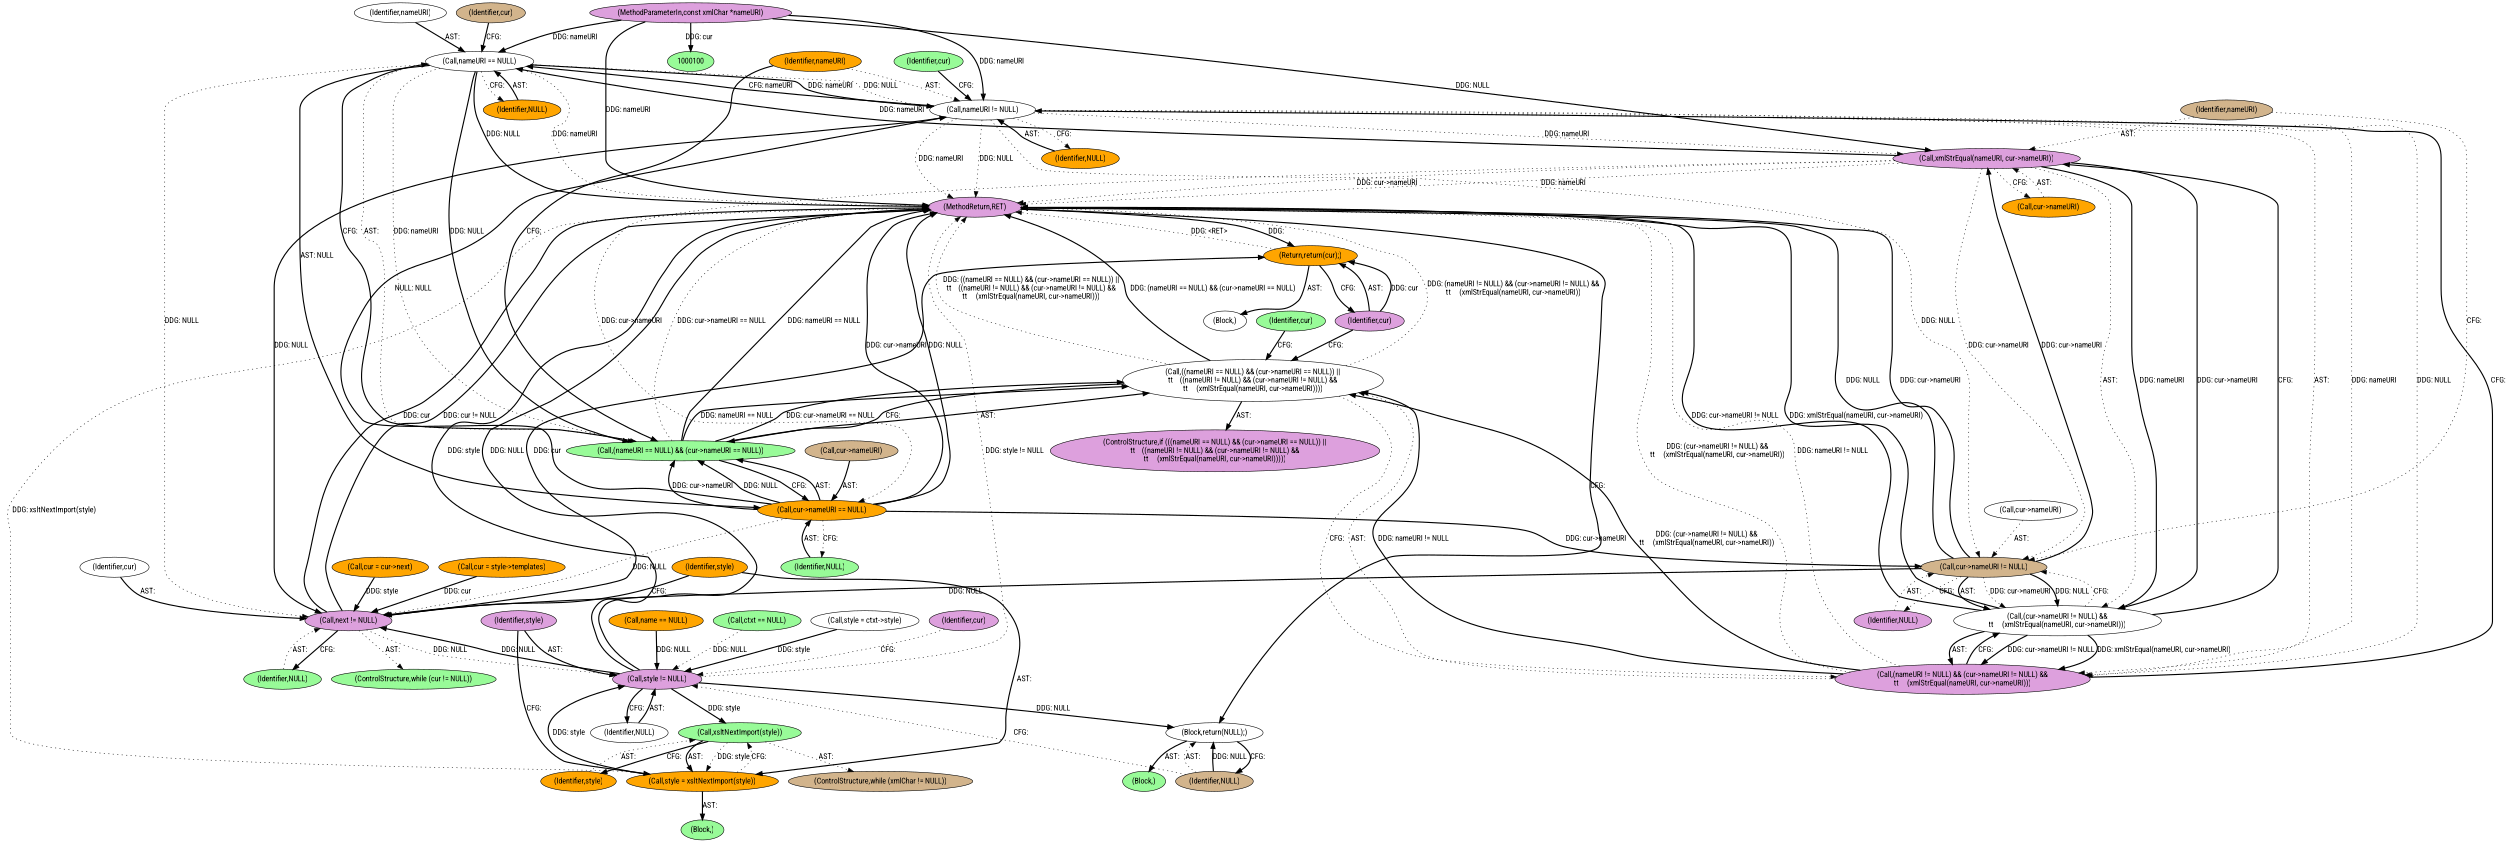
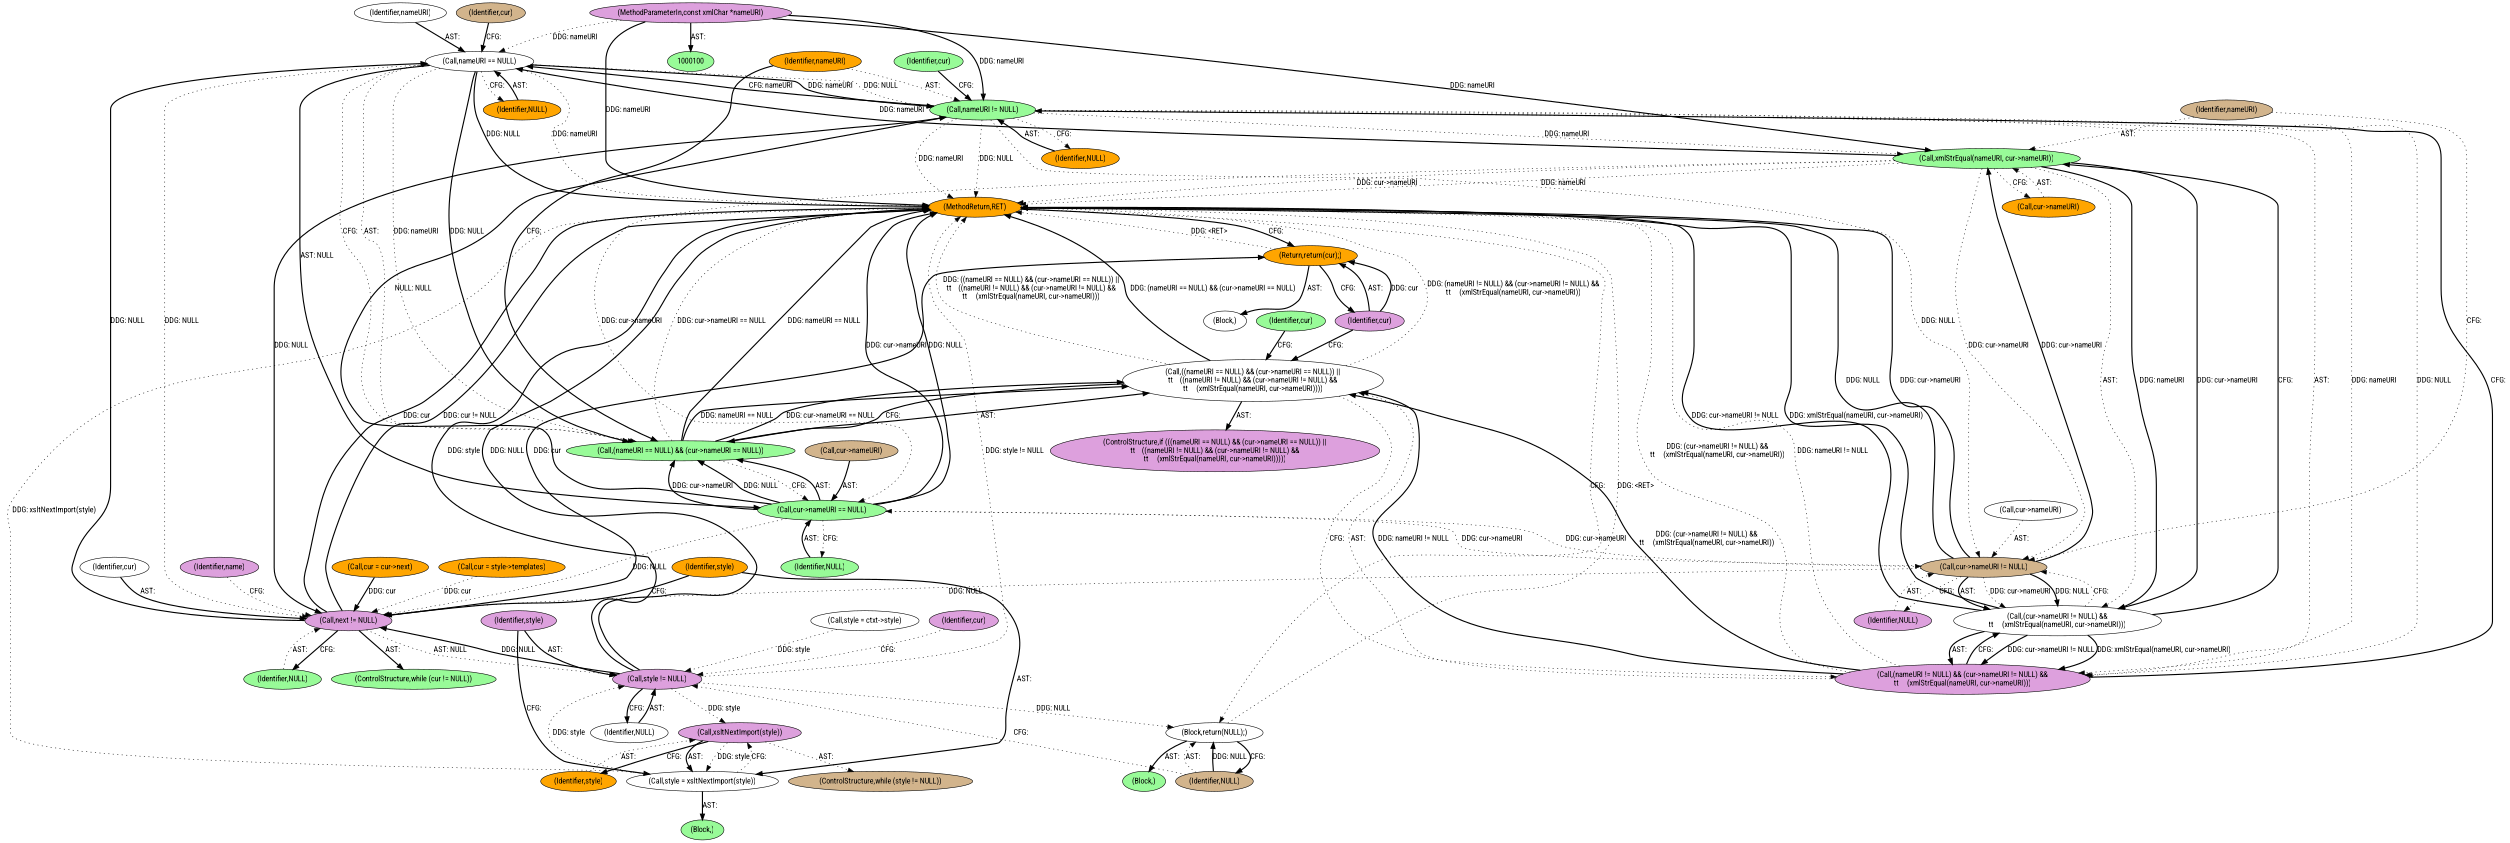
edge "(MethodParameterIn,const xmlChar *nameURI)" -> "(Call,nameURI == NULL)": style bold -> dotted
edge "(MethodParameterIn,const xmlChar *nameURI)" -> "1000100": label "DDG: cur" -> "AST: "
edge "(MethodParameterIn,const xmlChar *nameURI)" -> "(Call,xmlStrEqual(nameURI, cur->nameURI))": label "DDG: NULL" -> "DDG: nameURI"
node "(Call,nameURI != NULL)": fillcolor white -> palegreen
node "(Call,xmlStrEqual(nameURI, cur->nameURI))": fillcolor plum -> palegreen
node "(MethodReturn,RET)": fillcolor plum -> orange
edge "(MethodReturn,RET)" -> "(Return,return(cur);)": label "DDG: " -> "CFG: "
edge "(Call,next != NULL)" -> "(Call,nameURI == NULL)": added, label "DDG: NULL"
edge "(Block,return(NULL);)" -> "(MethodReturn,RET)": added, label "DDG: <RET>"
edge "(MethodReturn,RET)" -> "(Block,return(NULL);)": style bold -> dotted
edge "(Call,(nameURI == NULL) && (cur->nameURI == NULL))" -> "(Call,nameURI == NULL)": style bold -> dotted
edge "(Call,(nameURI == NULL) && (cur->nameURI == NULL))" -> "(Call,cur->nameURI == NULL)": style bold -> dotted
node "(Call,cur->nameURI == NULL)": fillcolor orange -> palegreen
edge "(Call,cur->nameURI == NULL)" -> "(Call,cur->nameURI != NULL)": style bold -> dotted
edge "(Call,cur->nameURI != NULL)" -> "(Call,cur->nameURI == NULL)": added, label "DDG: cur->nameURI"
node "(Identifier,name)": added
edge "(Call,cur->nameURI != NULL)" -> "(Call,next != NULL)": style bold -> dotted
edge "(Call,cur = cur->next)" -> "(Call,next != NULL)": label "DDG: style" -> "DDG: cur"
edge "(Call,cur = style->templates)" -> "(Call,next != NULL)": style bold -> dotted
node "(Call,name == NULL)": removed
node "(Call,ctxt == NULL)": removed
edge "(Call,next != NULL)" -> "(ControlStructure,while (cur != NULL))": style dotted -> bold
edge "(Call,next != NULL)" -> "(Call,style != NULL)": label "DDG: NULL" -> "AST: NULL"
edge "(Call,style = ctxt->style)" -> "(Call,style != NULL)": style bold -> dotted
edge "(Call,style != NULL)" -> "(Block,return(NULL);)": style bold -> dotted
edge "(Call,style != NULL)" -> "(Call,xsltNextImport(style))": style bold -> dotted
node "(Call,xsltNextImport(style))": fillcolor palegreen -> plum
edge "(Call,style = xsltNextImport(style))" -> "(Call,style != NULL)": style bold -> dotted
node "(Call,style = xsltNextImport(style))": fillcolor orange -> white
node "(ControlStructure,while (xmlChar != NULL))": label "(ControlStructure,while (xmlChar != NULL))" -> "(ControlStructure,while (style != NULL))"
